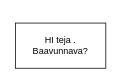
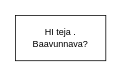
node "HI teja . Baavunnava?": moved (60, 45) -> (60, 38)
